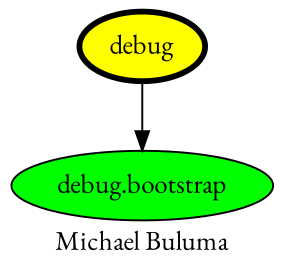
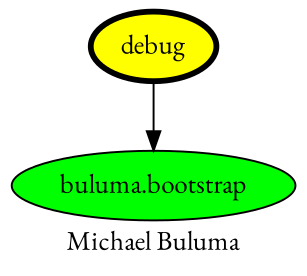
node "debug.bootstrap": label "debug.bootstrap" -> "buluma.bootstrap"
